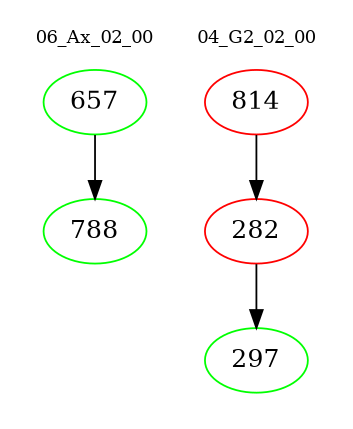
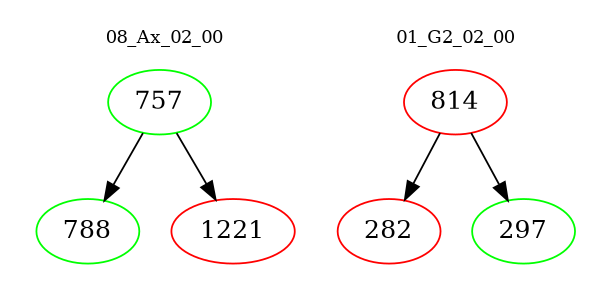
cluster "06_Ax_02_00": label "06_Ax_02_00" -> "08_Ax_02_00"
cluster "04_G2_02_00": label "04_G2_02_00" -> "01_G2_02_00"
node "657": label "657" -> "757"
node "1221": added
edge "282" -> "297": now "814" -> "297"
